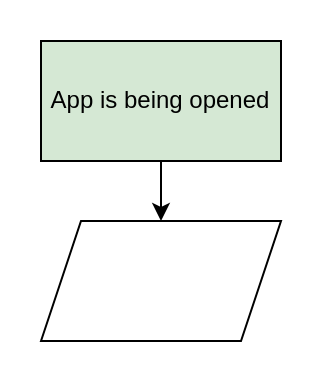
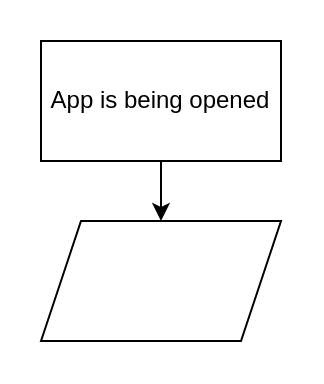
node "App is being opened": fillcolor #d5e8d4 -> #ffffff
